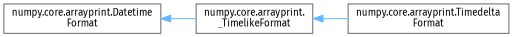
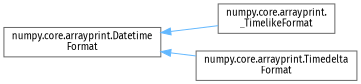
edge "numpy.core.arrayprint.Timedelta Format" -> "numpy.core.arrayprint. _TimelikeFormat": now "numpy.core.arrayprint.Timedelta Format" -> "numpy.core.arrayprint.Datetime Format"
